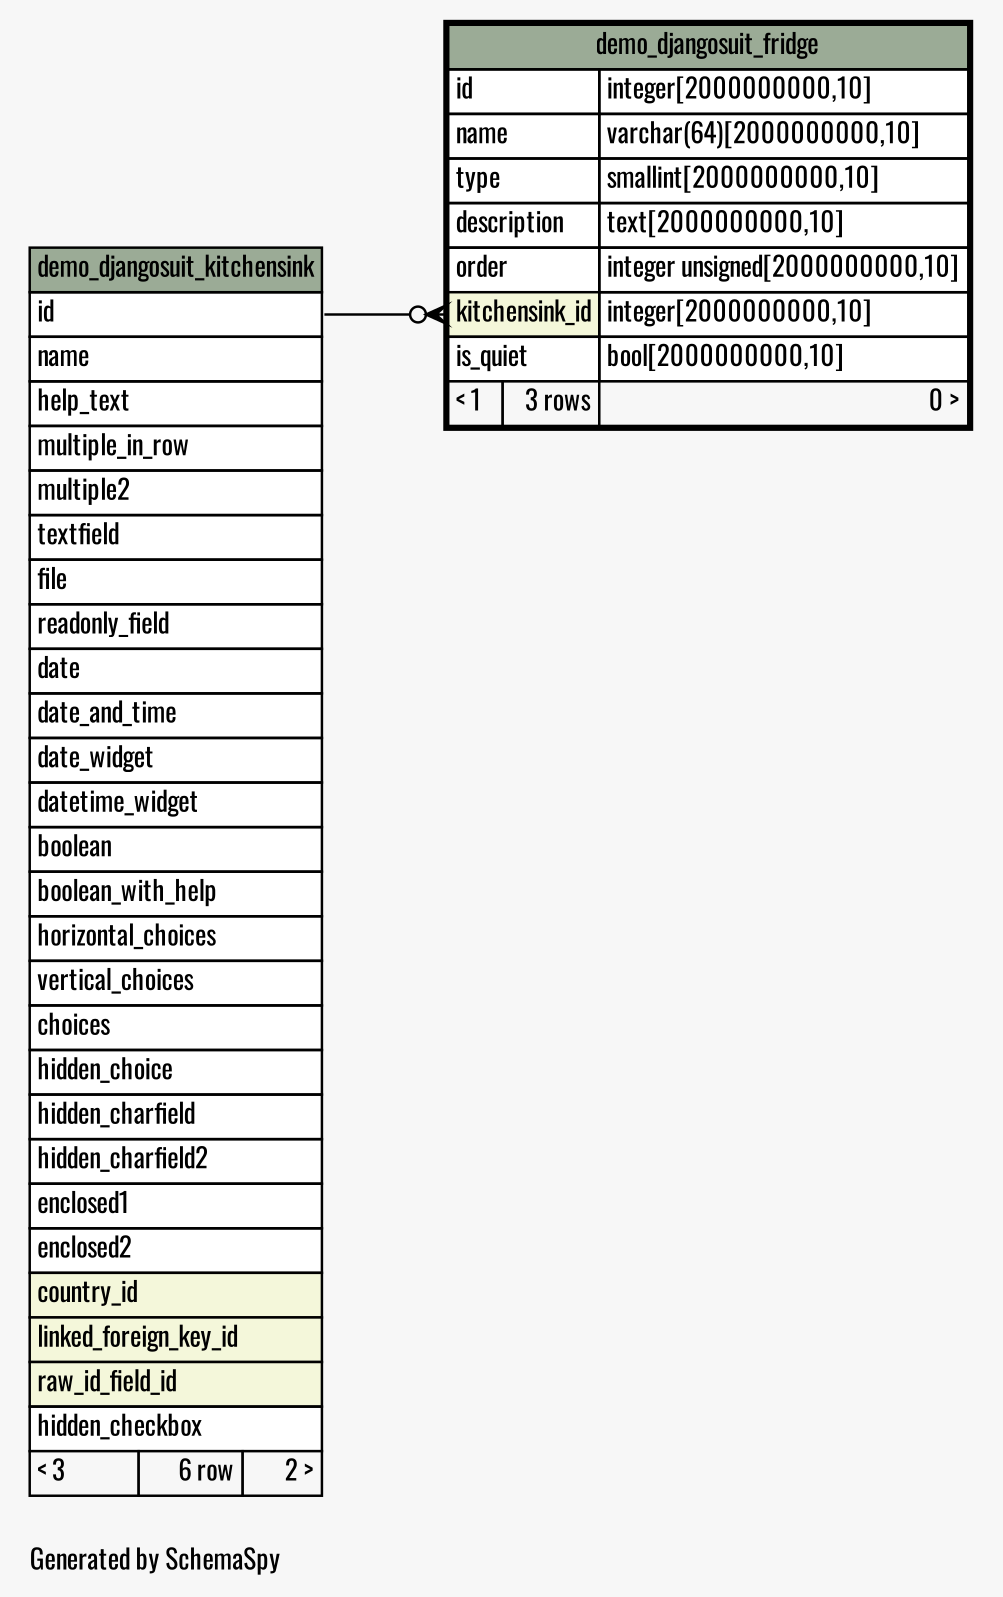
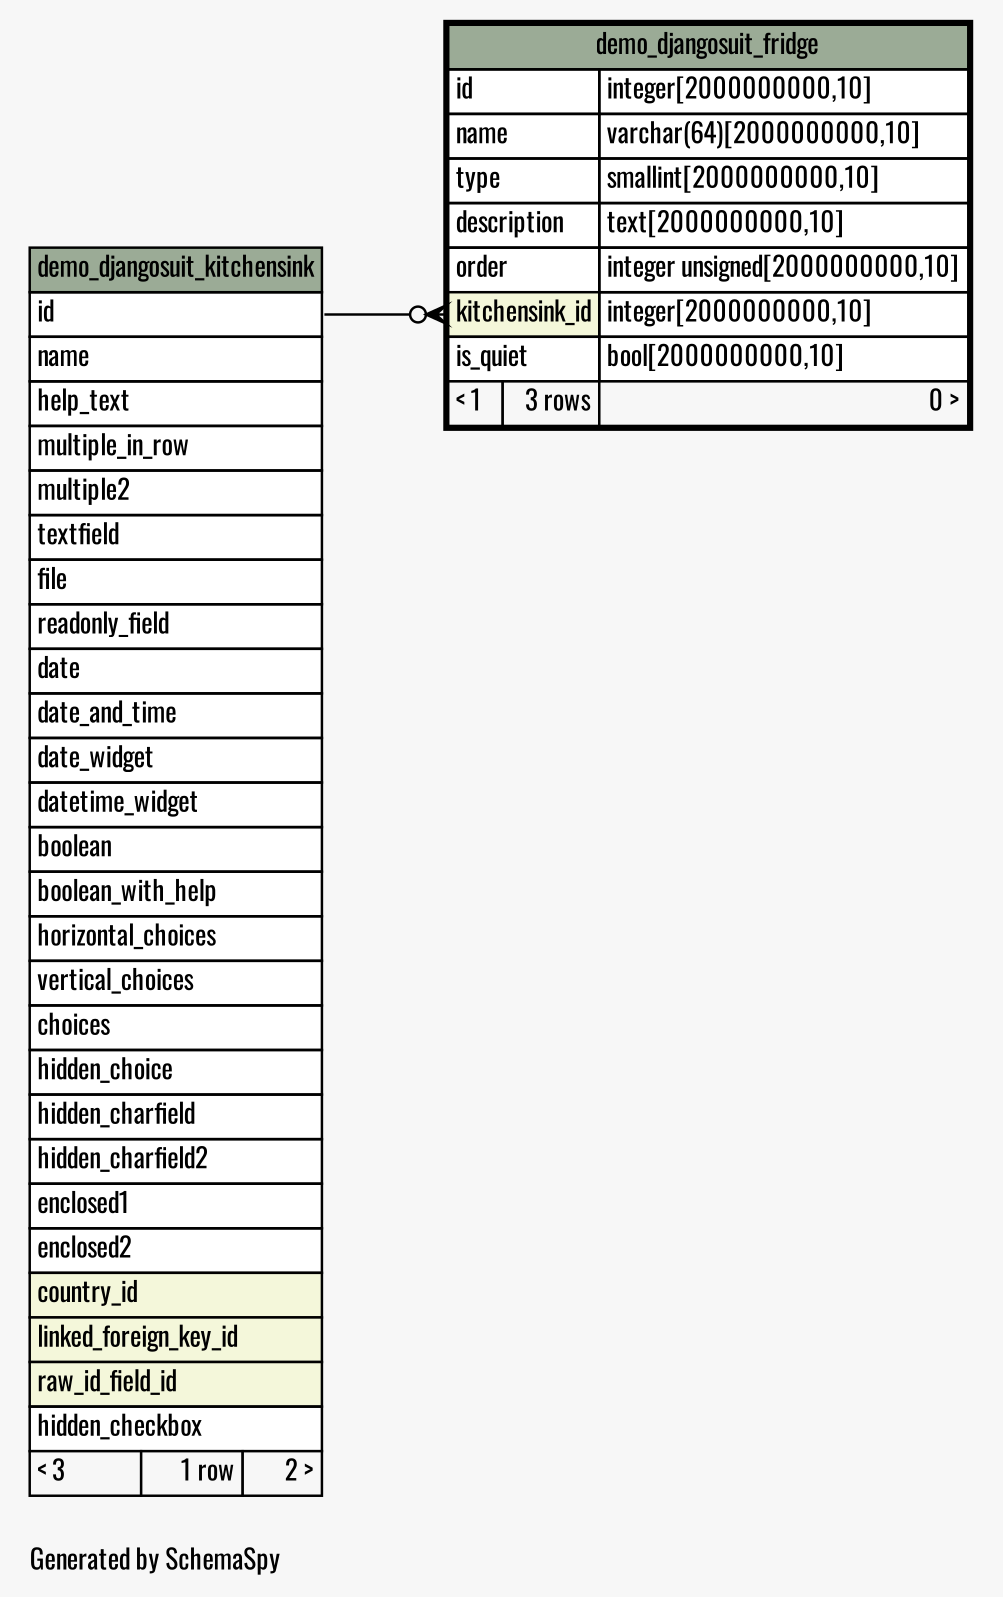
node "demo_djangosuit_kitchensink": text "6 row" -> "1 row"
